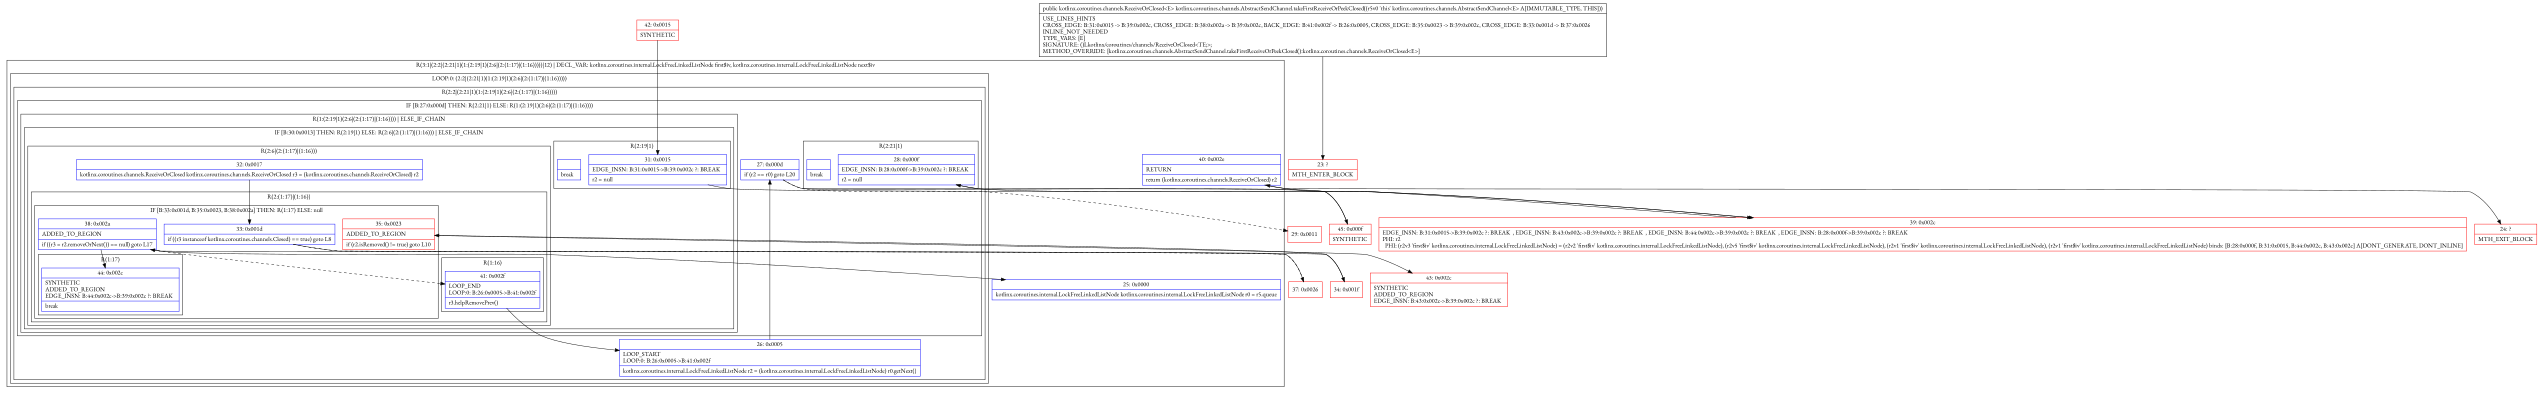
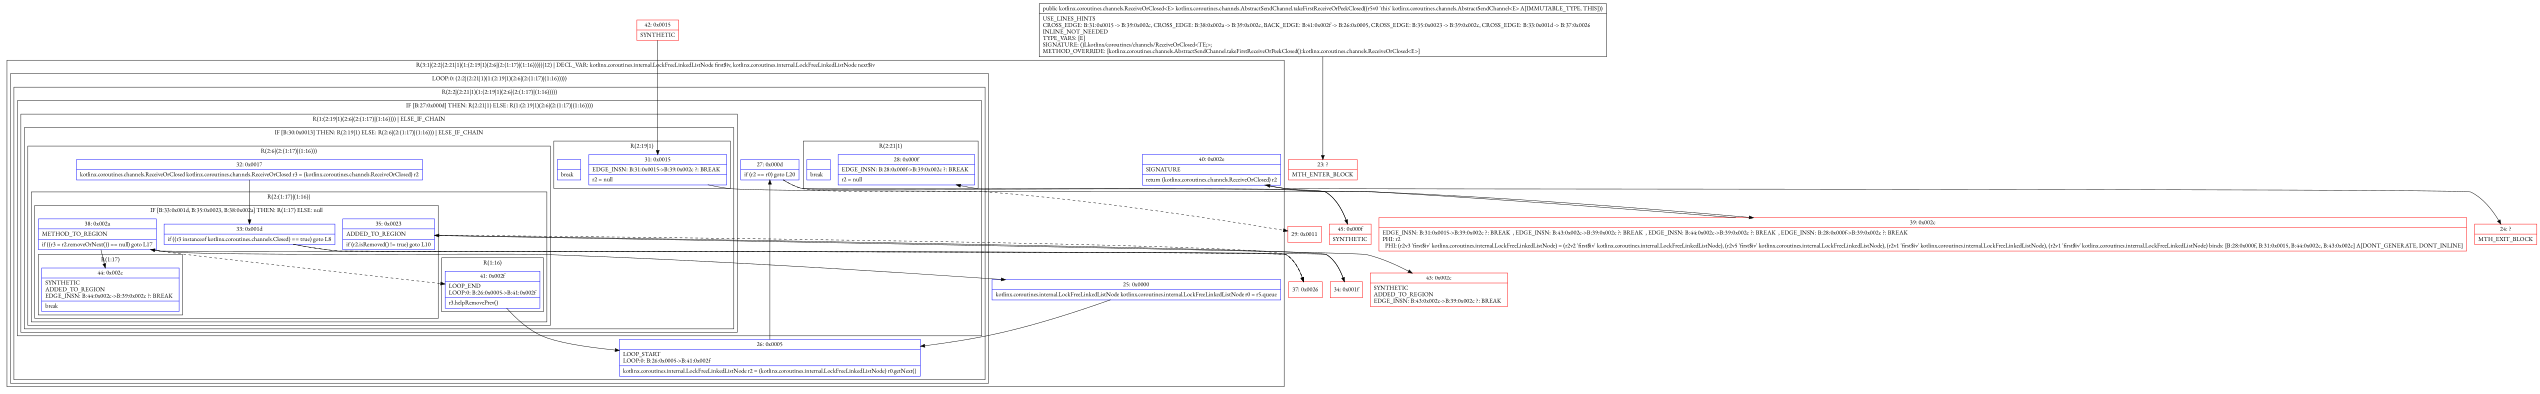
node "40: 0x002e": text "RETURN" -> "SIGNATURE"
edge "28: 0x000f" -> "39: 0x002c": removed
node "38: 0x002a": text "ADDED_TO_REGION" -> "METHOD_TO_REGION"
node "35: 0x0023": color red -> blue
edge "35: 0x0023" -> "37: 0x0026": added
edge "25: 0x0000" -> "26: 0x0005": added
